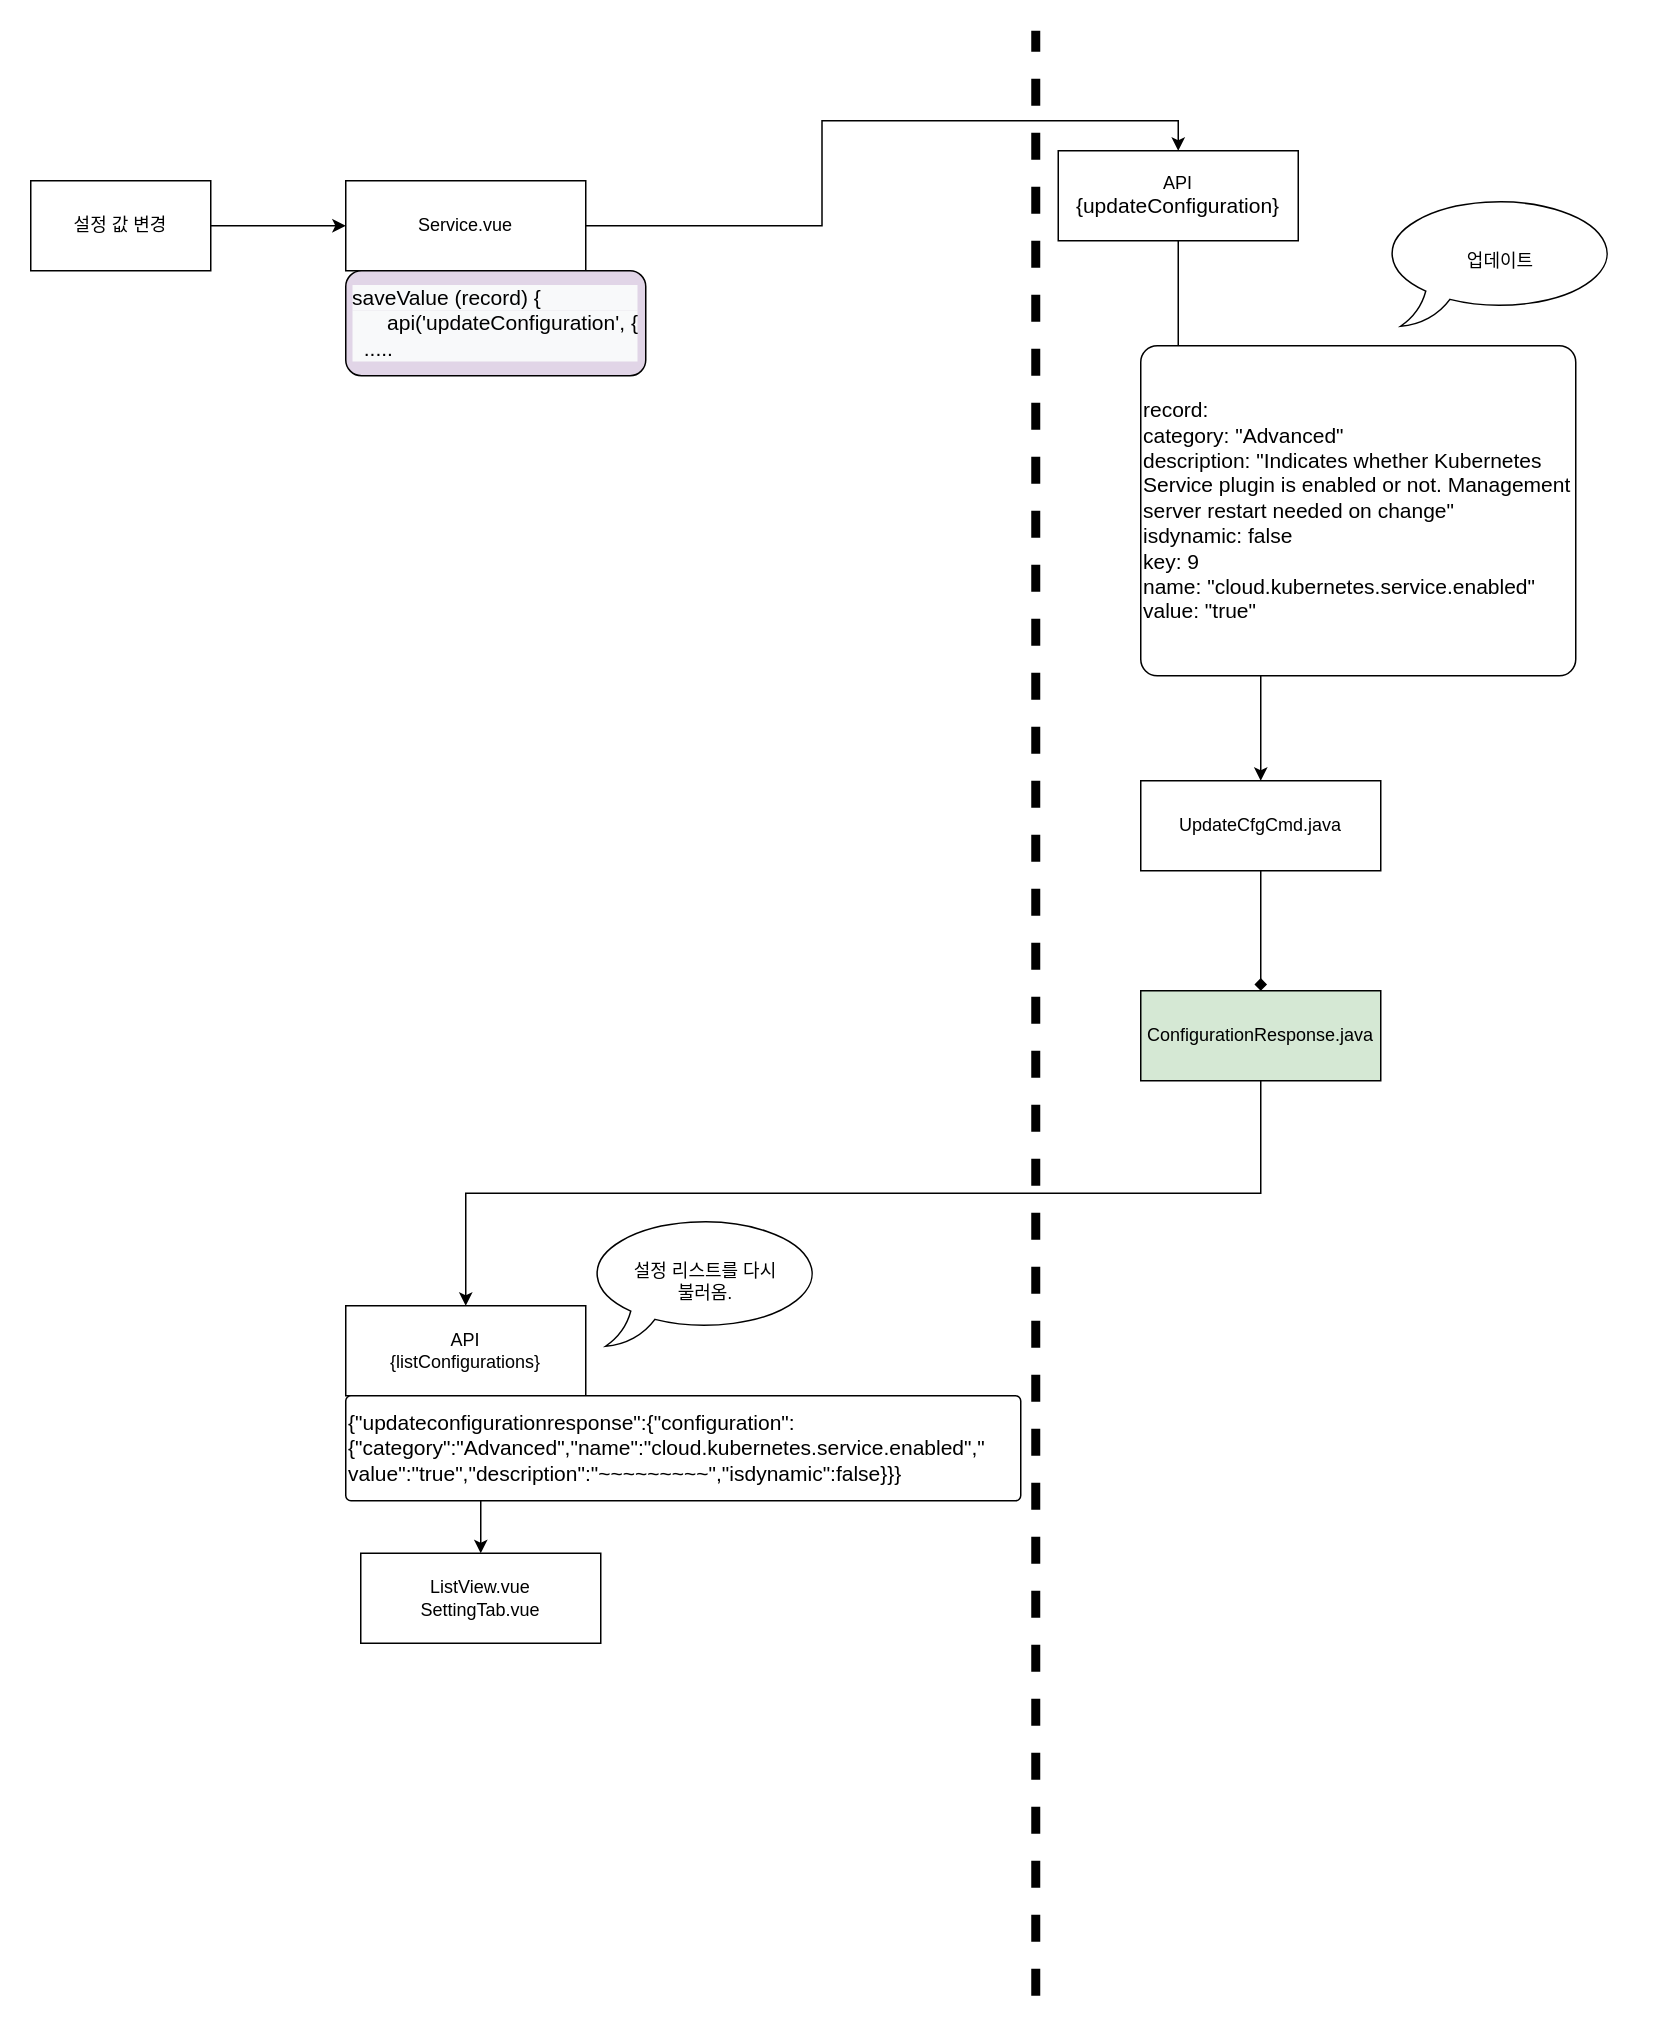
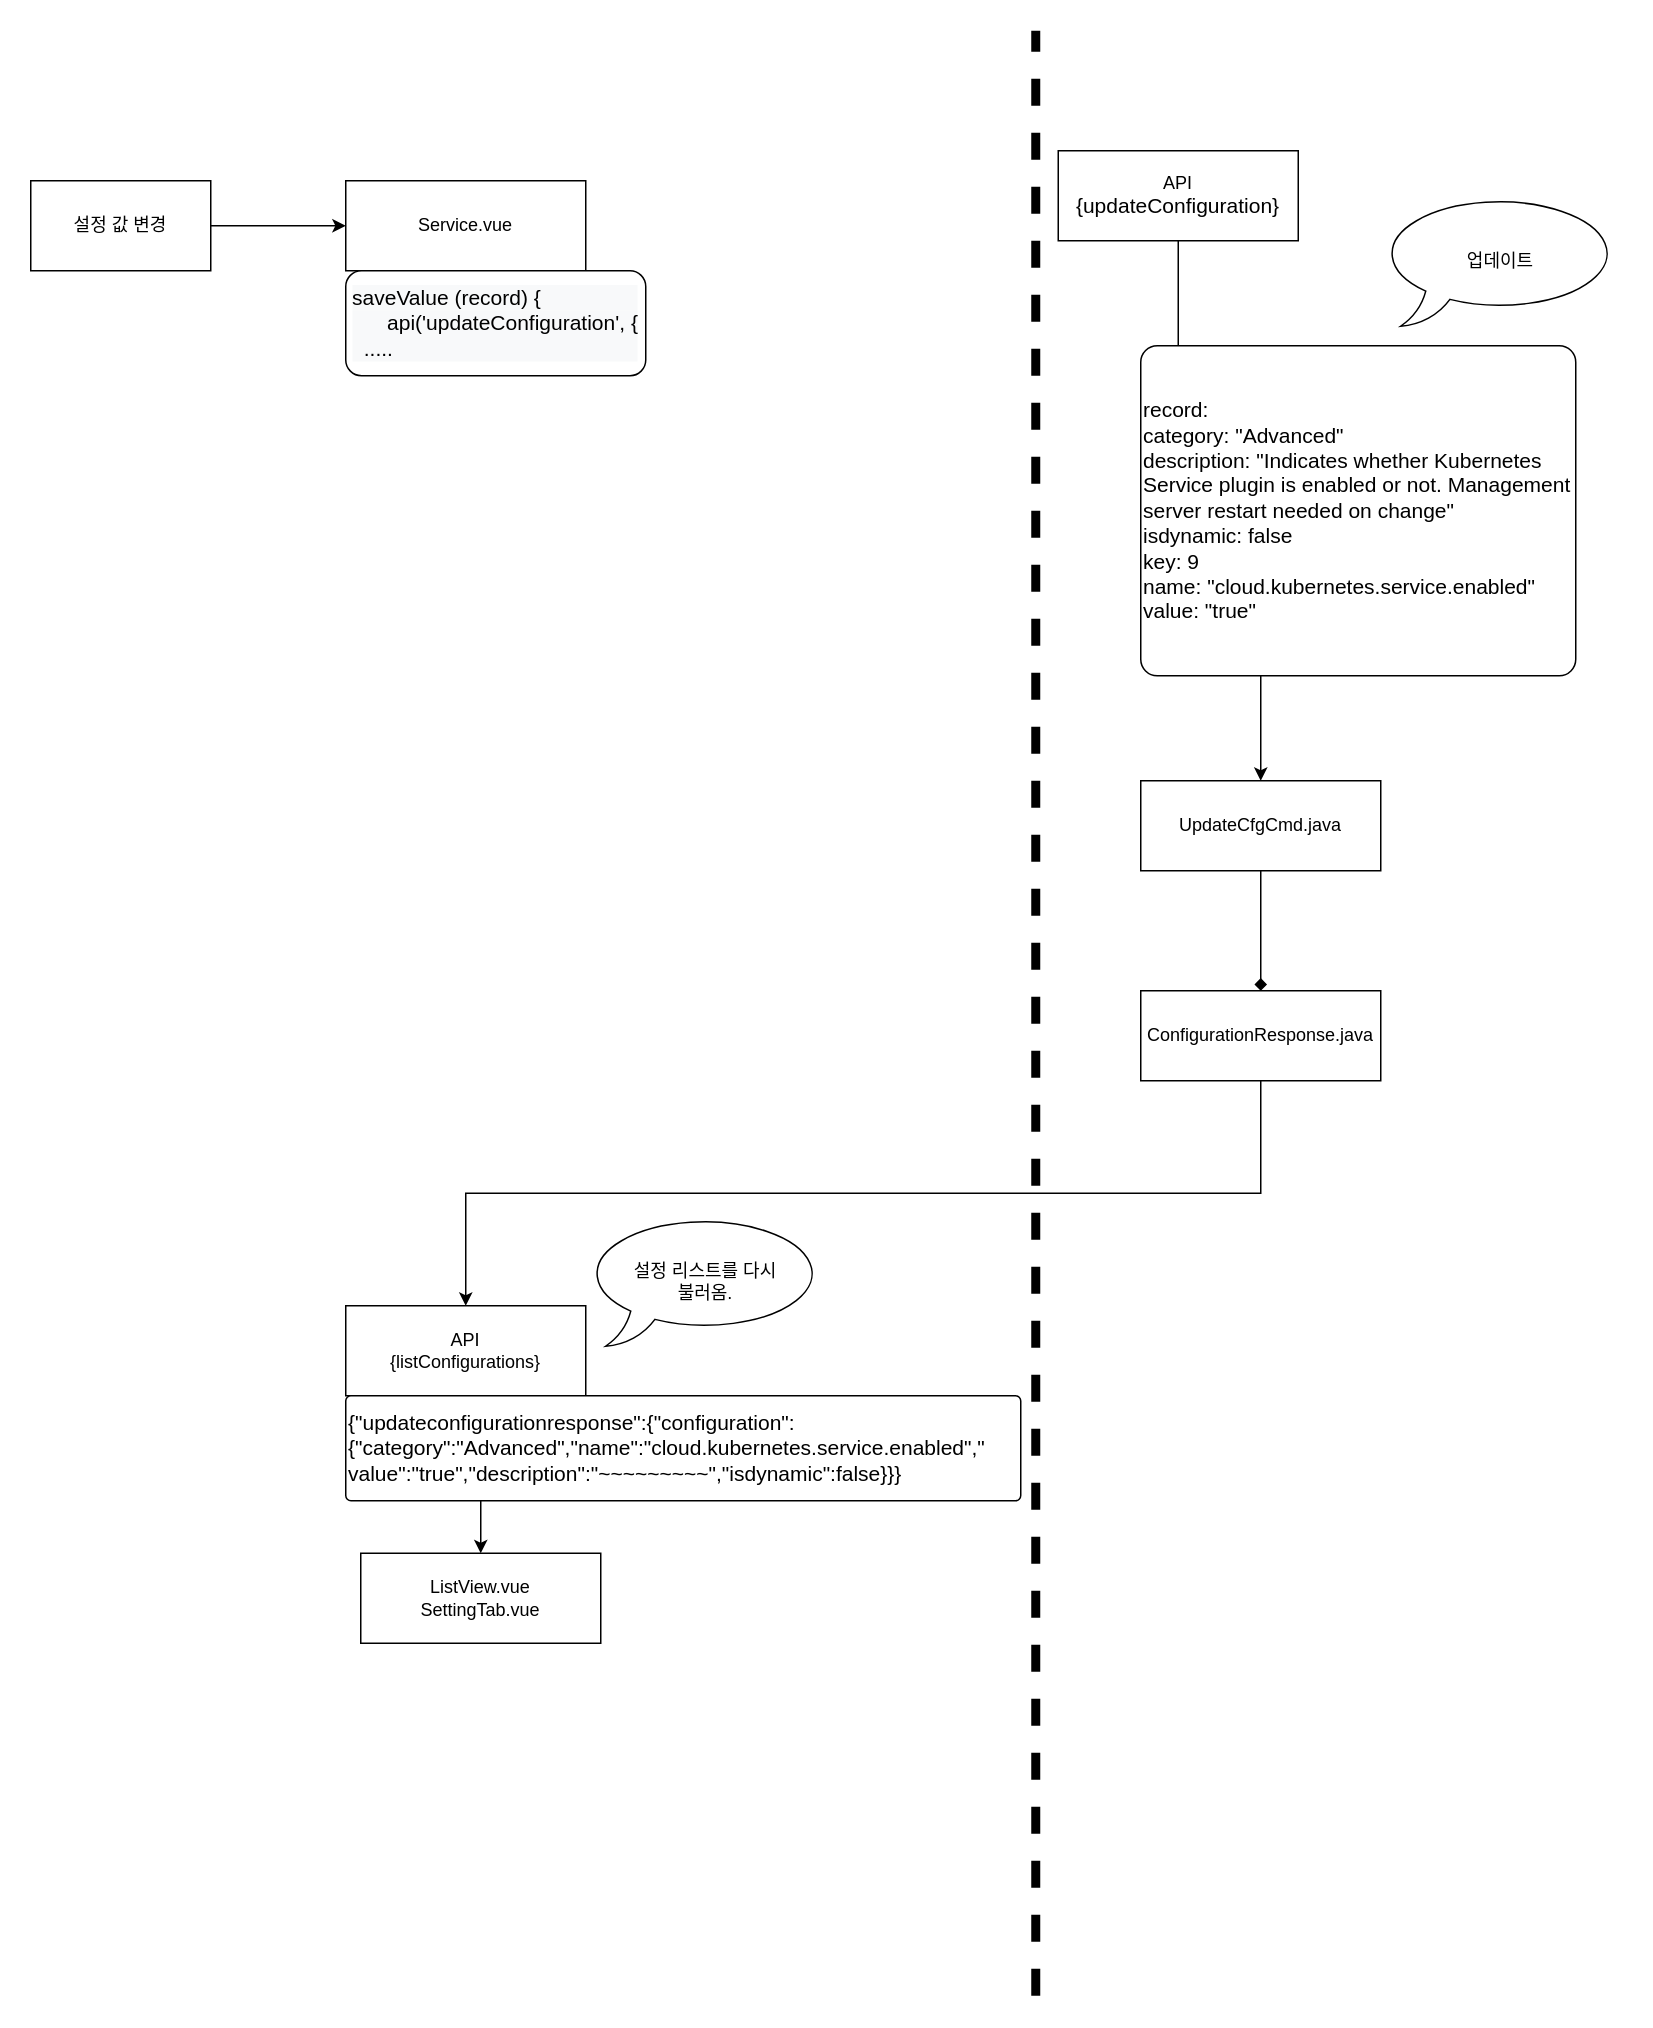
edge "Service.vue" -> "API {updateConfiguration}": removed
node "saveValue (record) { api('updateConfiguration', { .....": fillcolor #e1d5e7 -> #ffffff
node "ConfigurationResponse.java": fillcolor #d5e8d4 -> #ffffff
